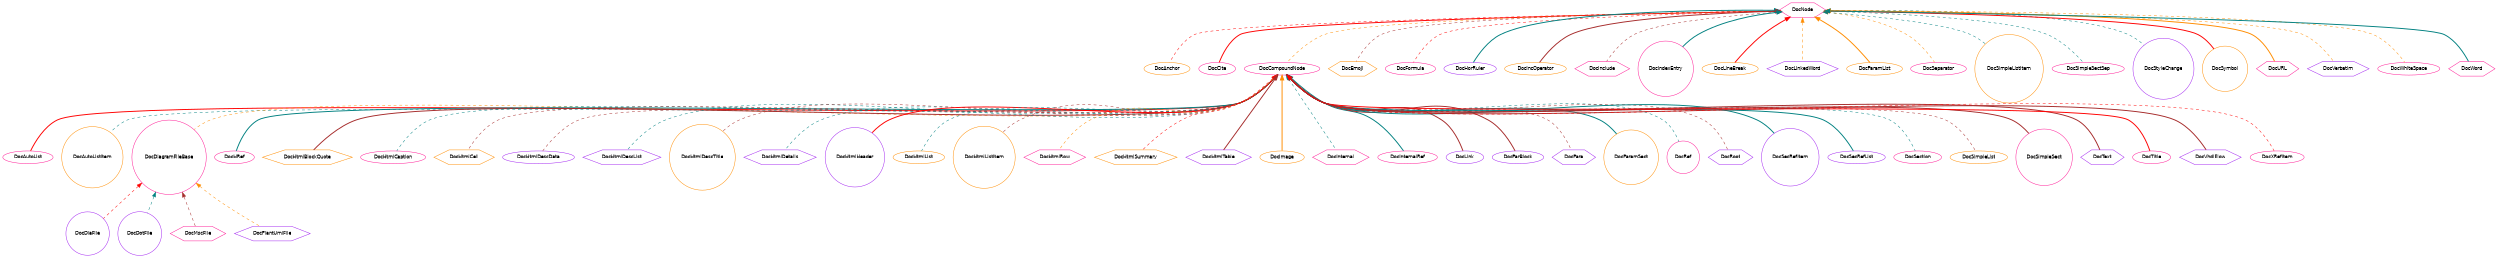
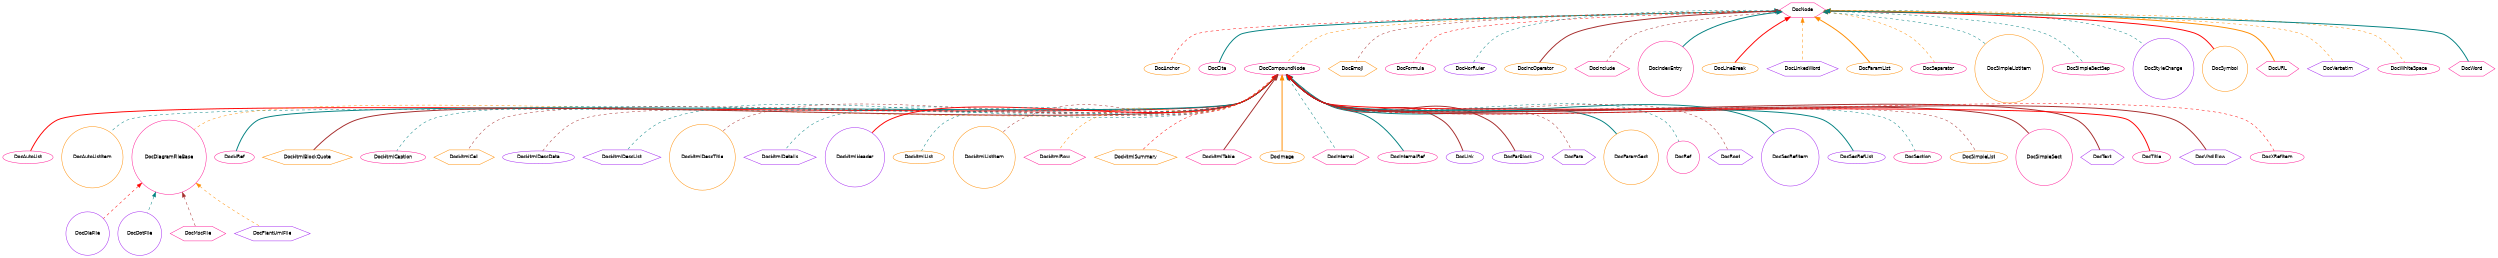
edge "DocHorRuler" -> "DocNode": style bold -> dashed
edge "DocCite" -> "DocNode": color red -> teal
node "DocHtmlTable": color purple -> deeppink
